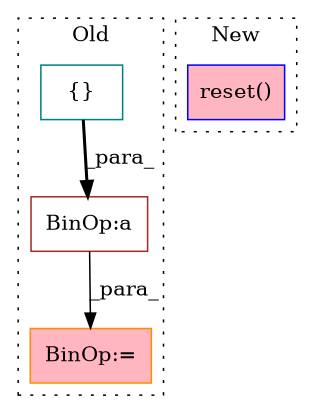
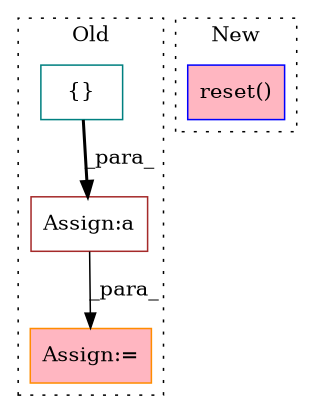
node "BinOp:a": label "BinOp:a" -> "Assign:a"
node "BinOp:=": label "BinOp:=" -> "Assign:="
